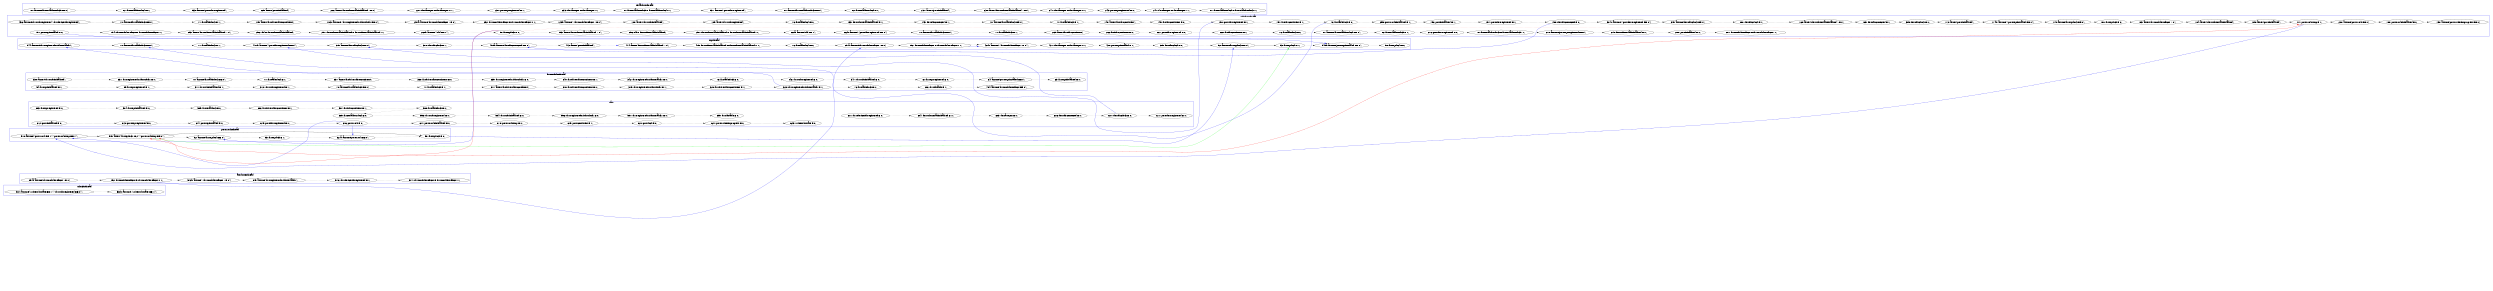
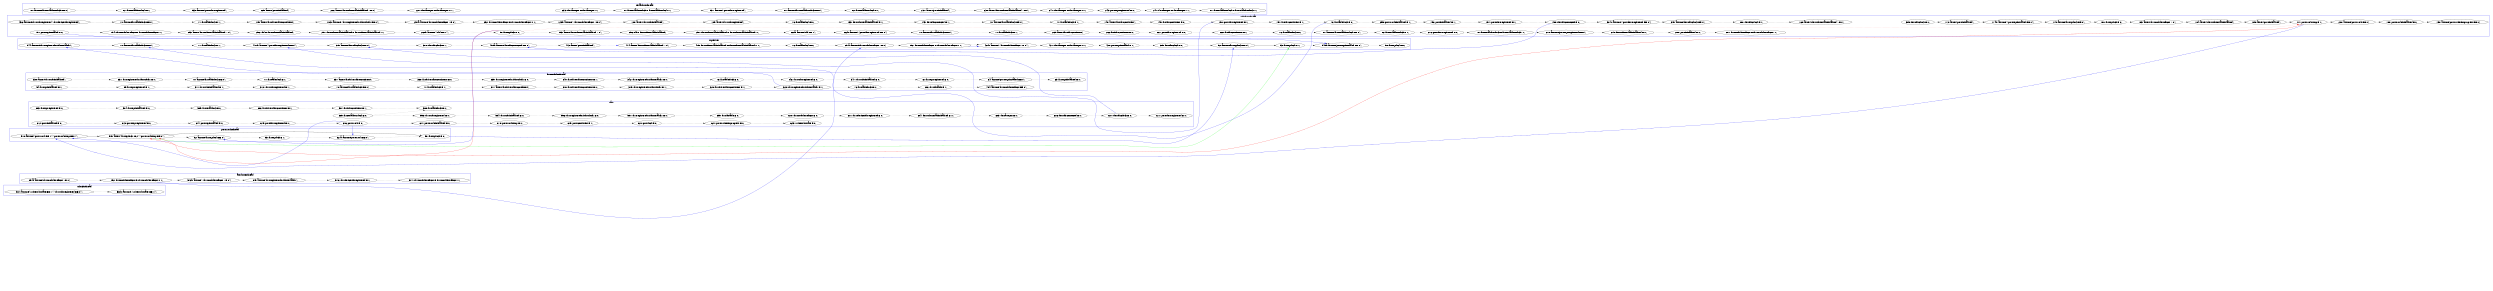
node "231: port_tty_registered = 1;": removed
node "169: dev_disconnected = 1;": removed
cluster "tty_thread": label "tty_thread" -> "tty_driver"
edge "588: fw_table_lock = 0;" -> "589: fw_serial_bus_lock = 0;": reversed
node "600: drv_module_ref_cnt = 0;": added
